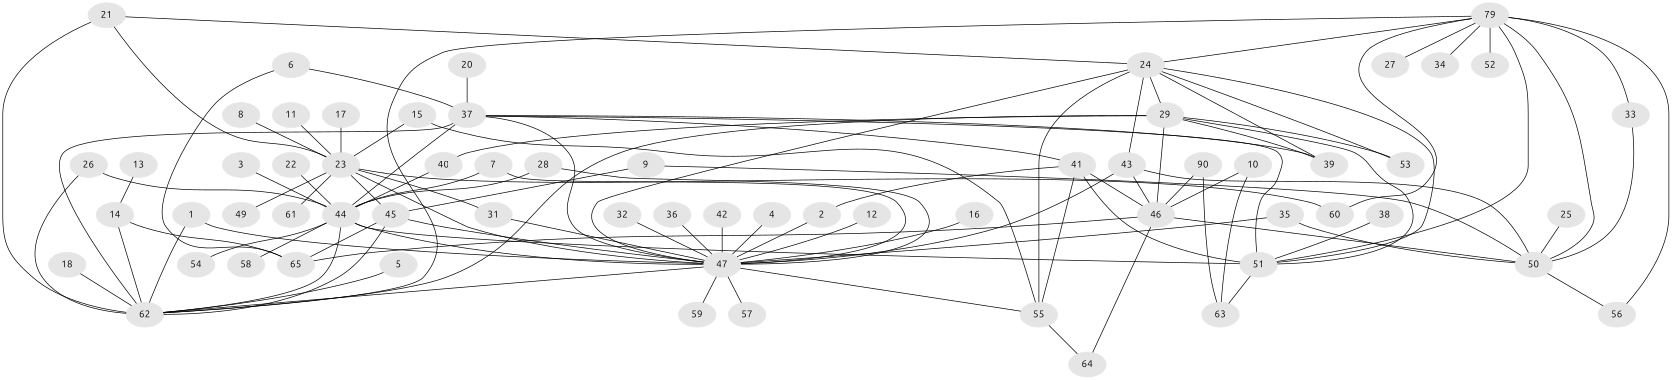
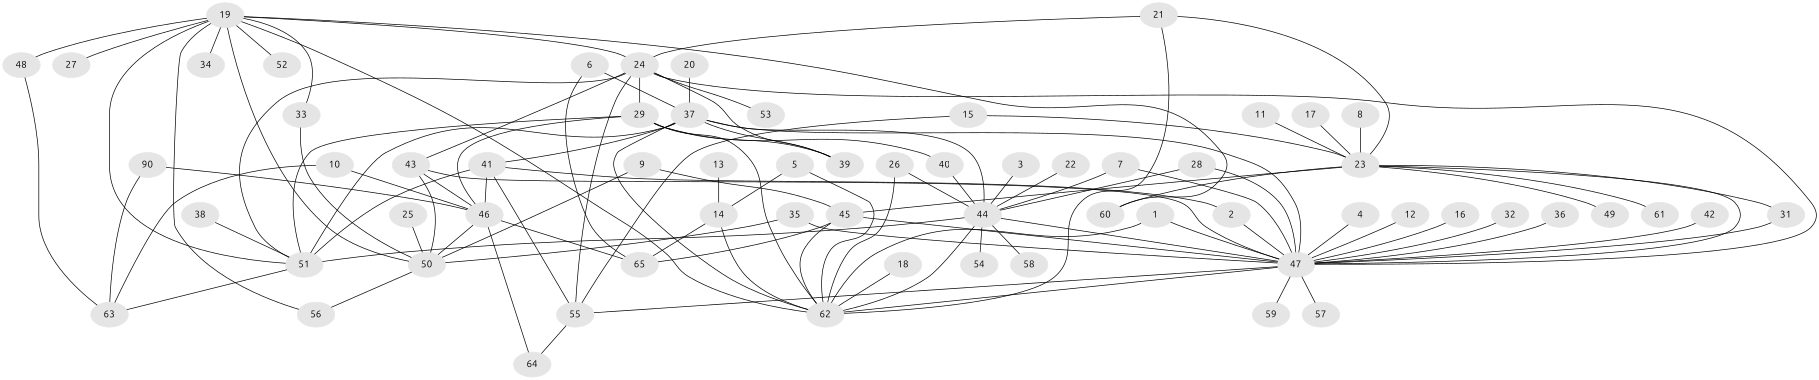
node "79": label "79" -> "19"
node "48": added
edge "29" -- "53": removed
edge "5" -- "14": added
